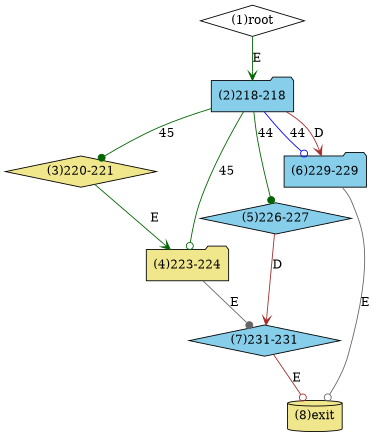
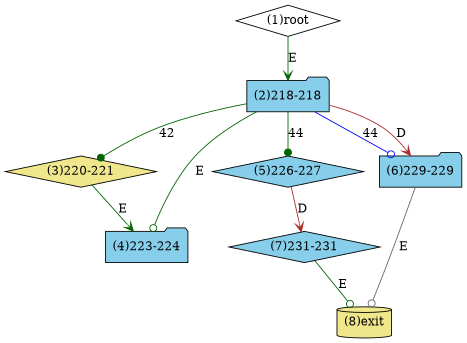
edge "(2)218-218" -> "(3)220-221": label "45" -> "42"
edge "(2)218-218" -> "(4)223-224": label "45" -> "E"
node "(4)223-224": fillcolor khaki -> skyblue
edge "(4)223-224" -> "(7)231-231": removed, label "E"
edge "(7)231-231" -> "(8)exit": color brown -> darkgreen
